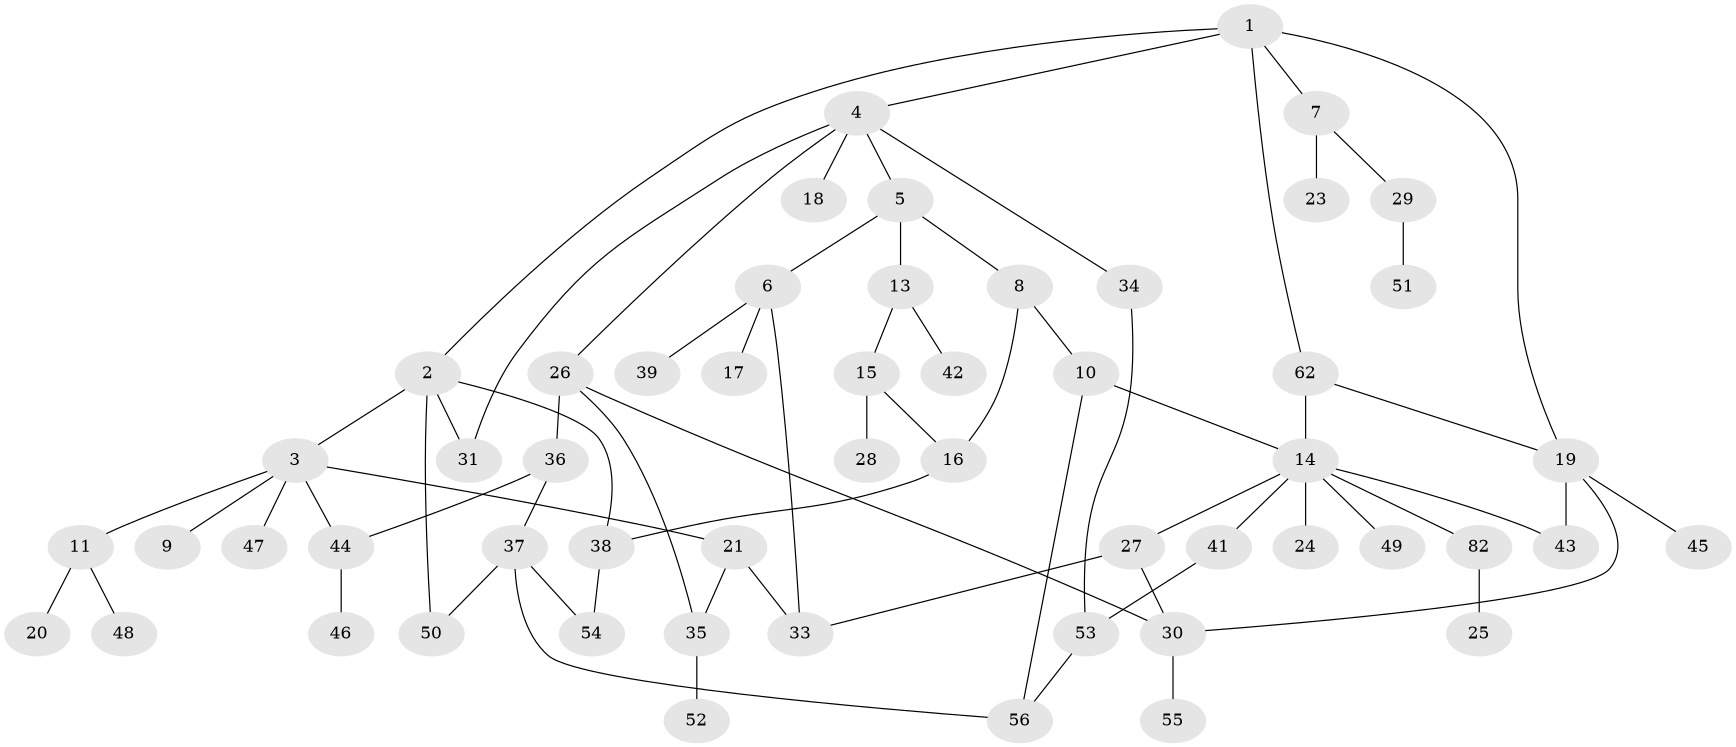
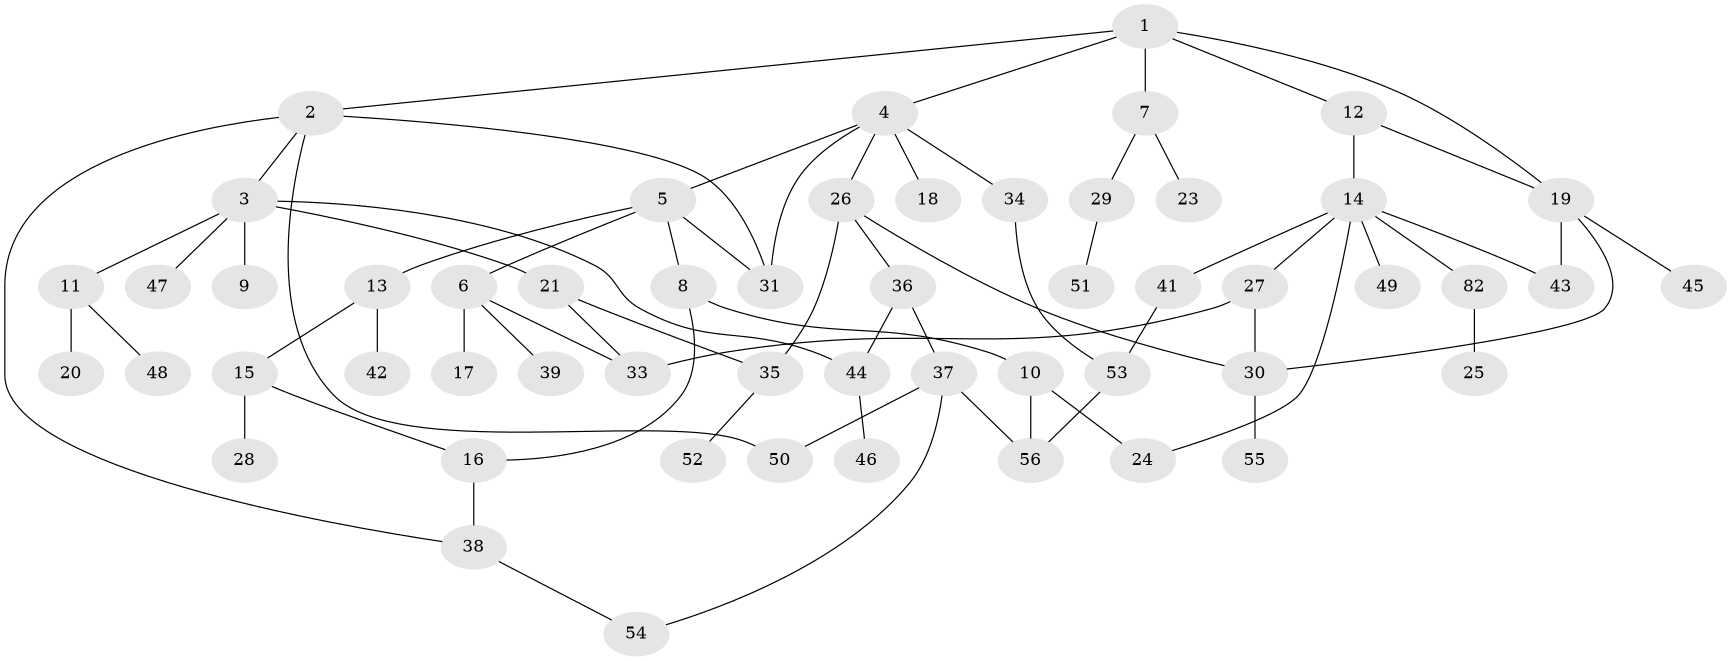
edge "5" -- "31": added
node "62": label "62" -> "12"
edge "10" -- "14": now "10" -- "24"
